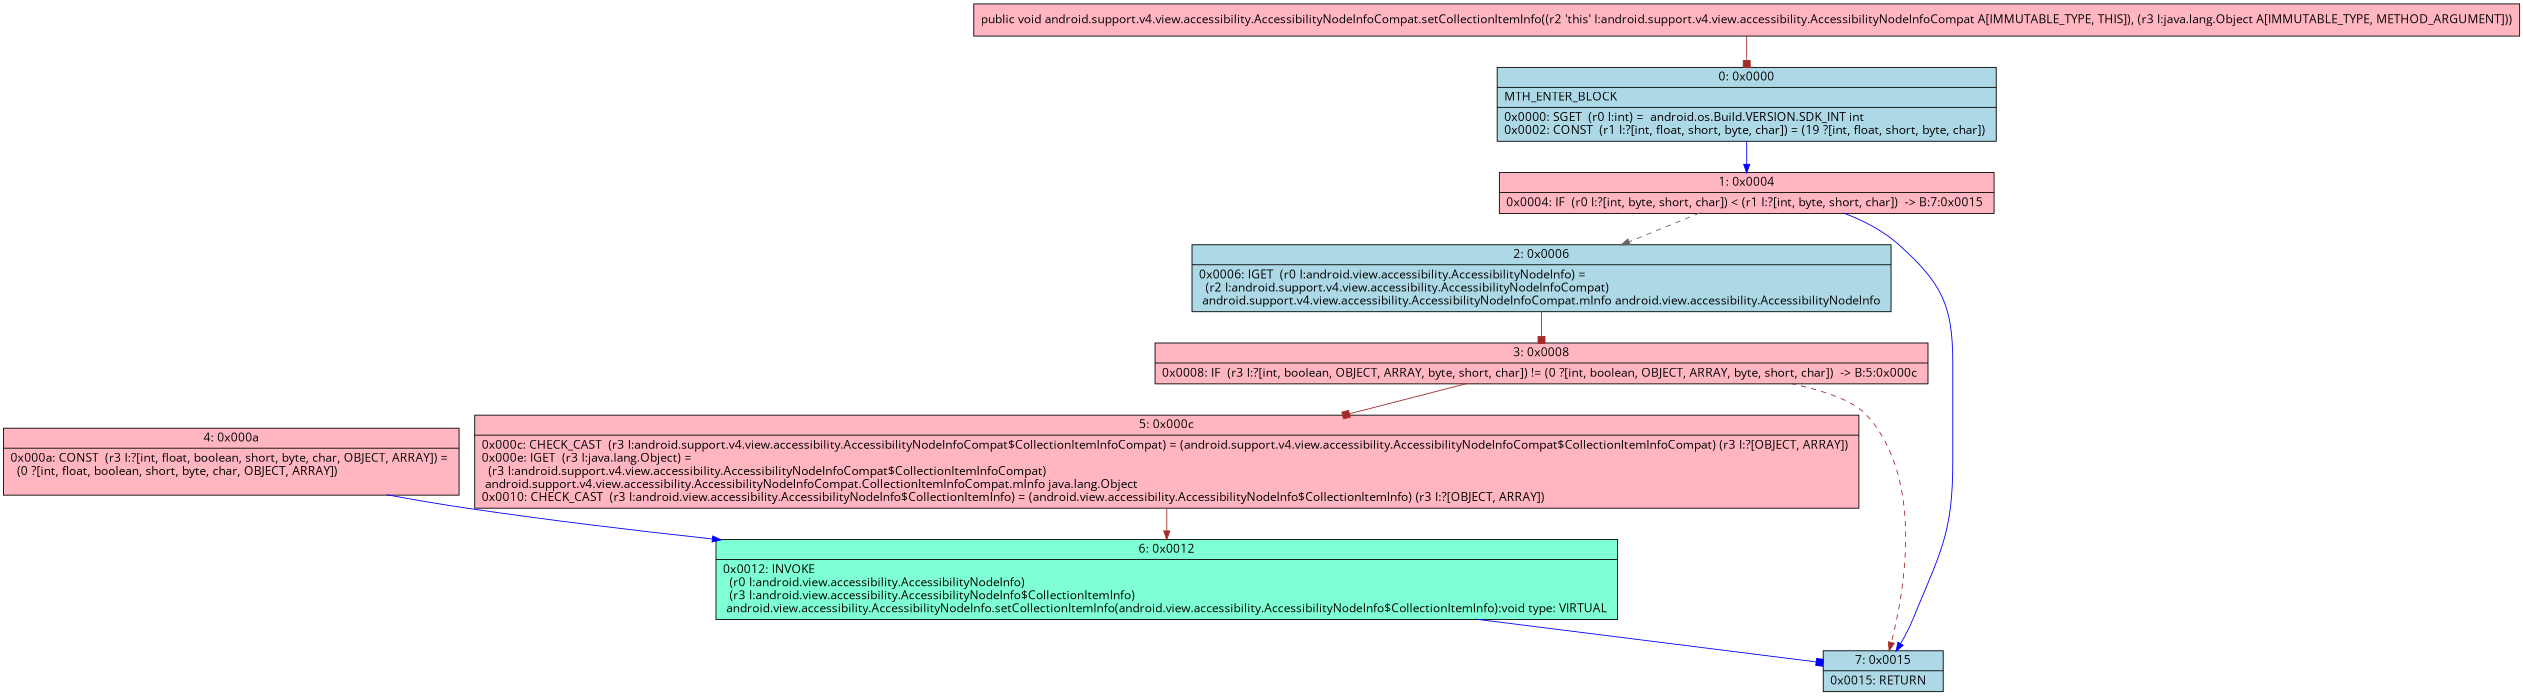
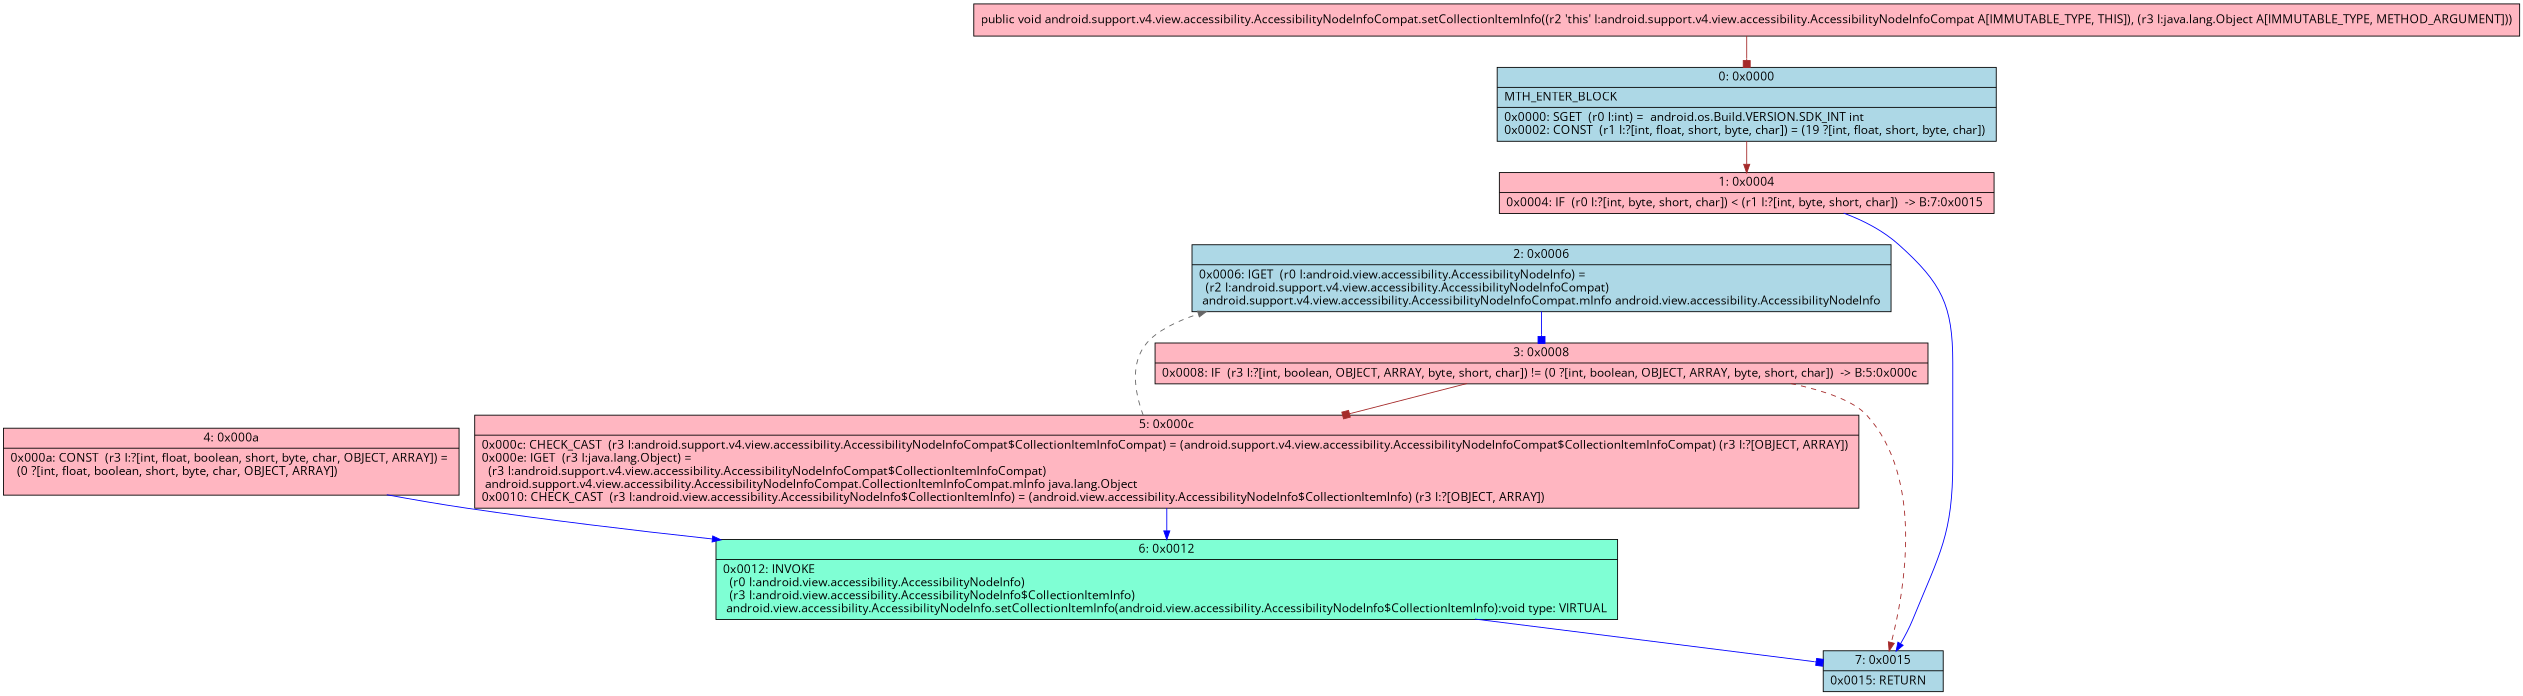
edge "0: 0x0000" -> "1: 0x0004": color blue -> brown
edge "1: 0x0004" -> "2: 0x0006": now "5: 0x000c" -> "2: 0x0006"
edge "2: 0x0006" -> "3: 0x0008": color brown -> blue
edge "5: 0x000c" -> "6: 0x0012": color brown -> blue
